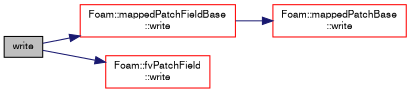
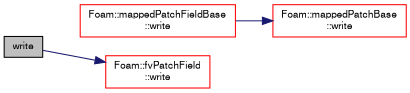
edge "write" -> "Foam::mappedPatchFieldBase ::write": removed
